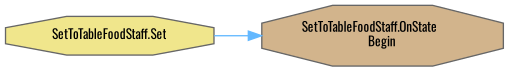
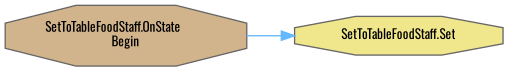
edge "SetToTableFoodStaff.Set" -> "SetToTableFoodStaff.OnState Begin": reversed
